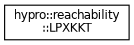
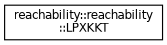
node "hypro::reachability ::LPXKKT": label "hypro::reachability ::LPXKKT" -> "reachability::reachability ::LPXKKT"
